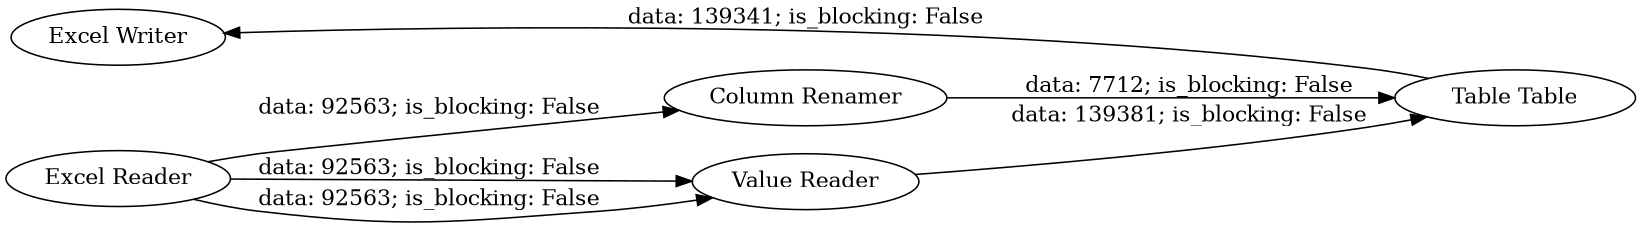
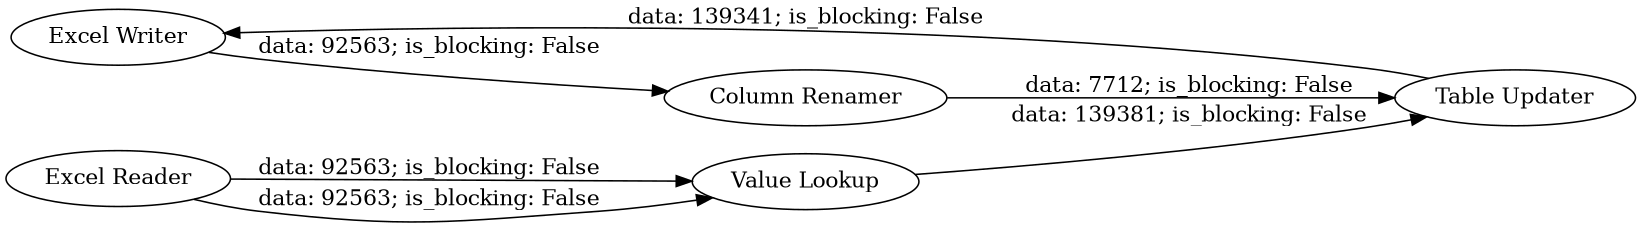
node "Table Table": label "Table Table" -> "Table Updater"
edge "Excel Reader" -> "Column Renamer": now "Excel Writer" -> "Column Renamer"
node "Value Reader": label "Value Reader" -> "Value Lookup"
